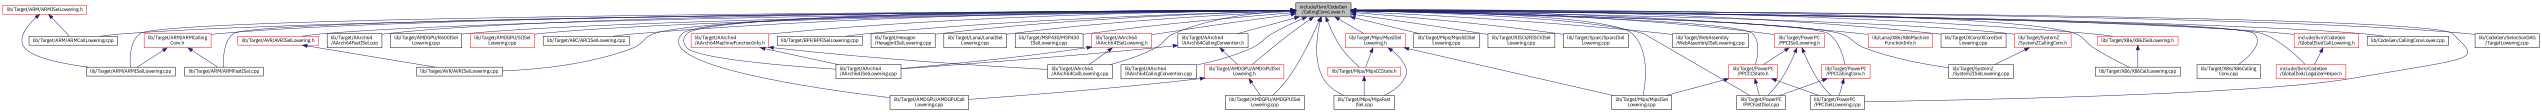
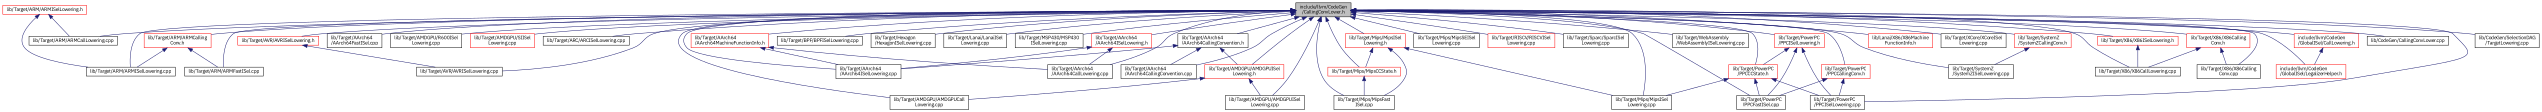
node "lib/Target/RISCV/RISCVISel Lowering.cpp": color black -> red
node "lib/Target/X86/X86Calling Conv.h": added
edge "lib/Target/AArch64 /AArch64CallingConvention.cpp" -> "lib/Target/AArch64 /AArch64CallingConvention.h": added
